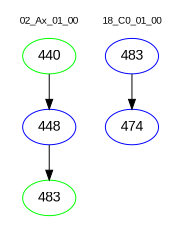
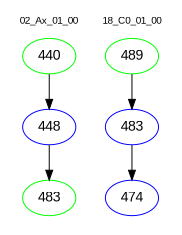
node "489": added
